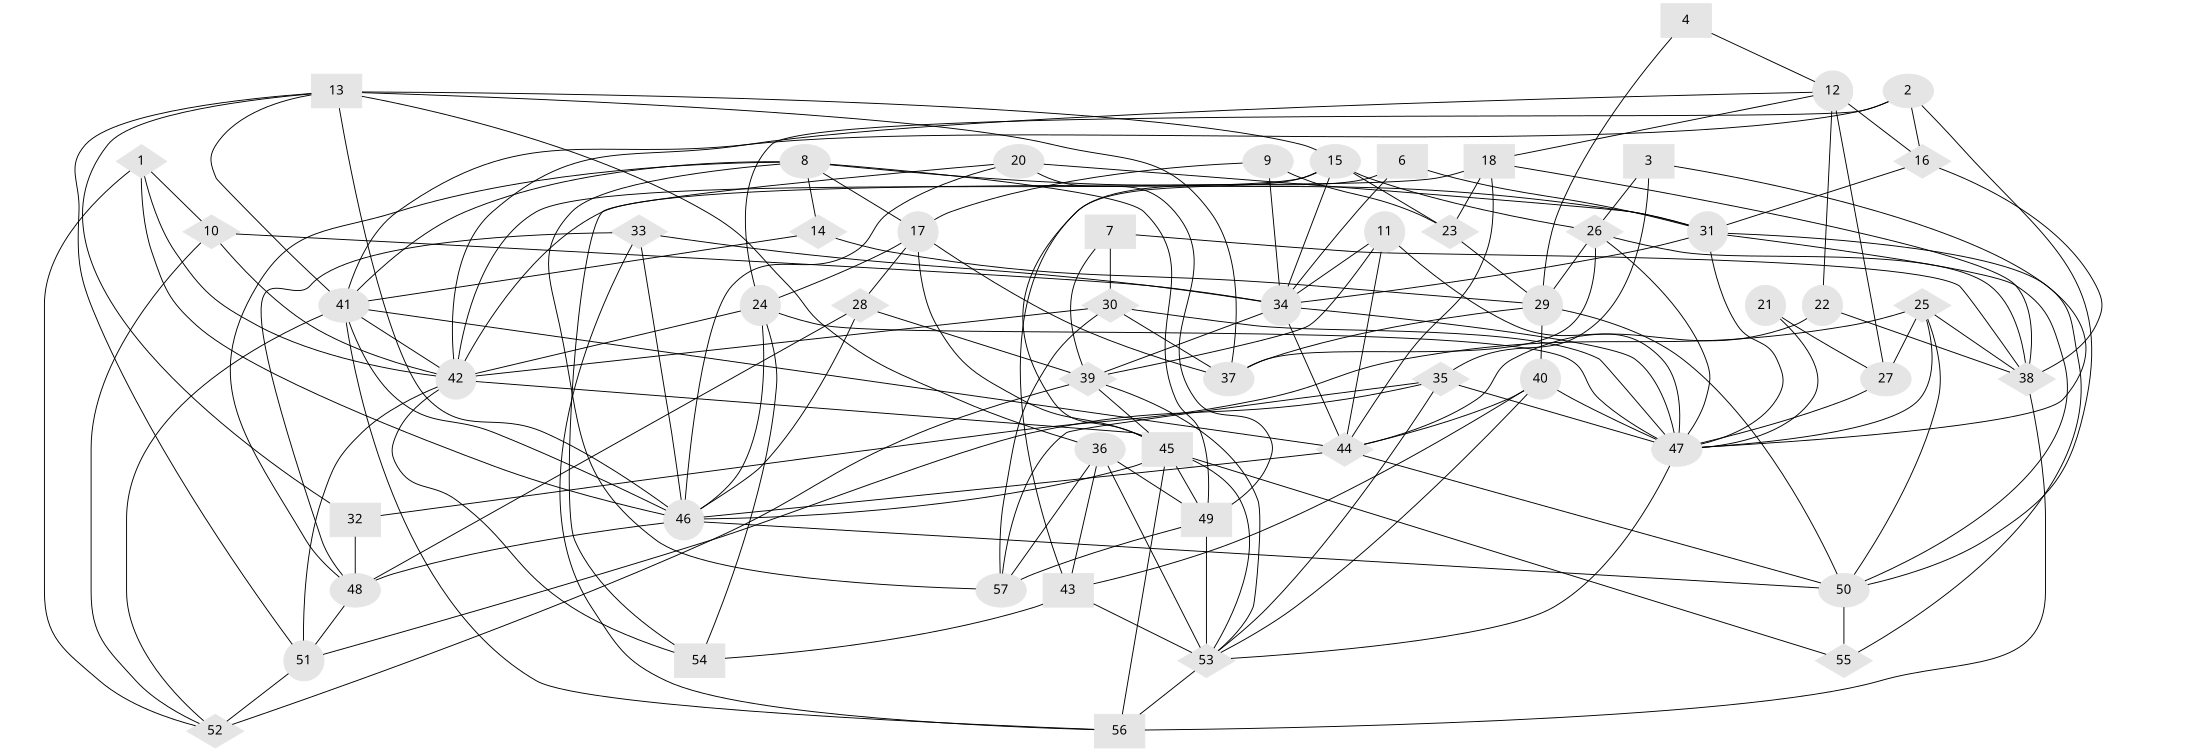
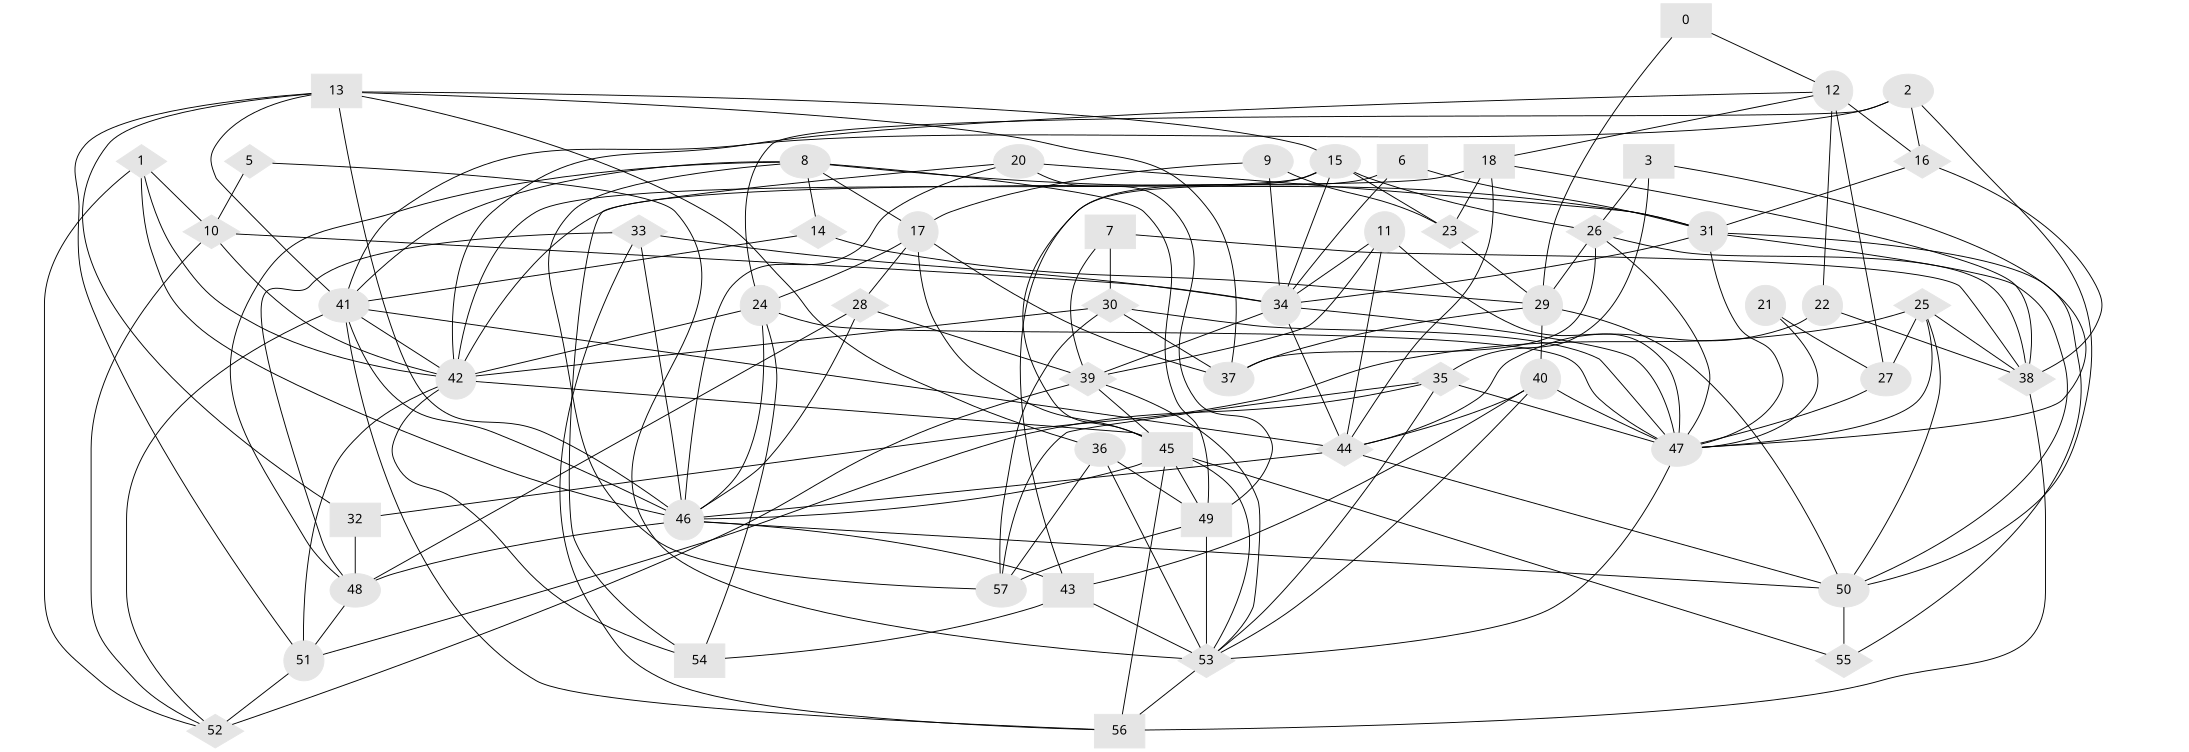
node "4": label "4" -> "0"
node "5": added
edge "36" -- "43": now "46" -- "43"
